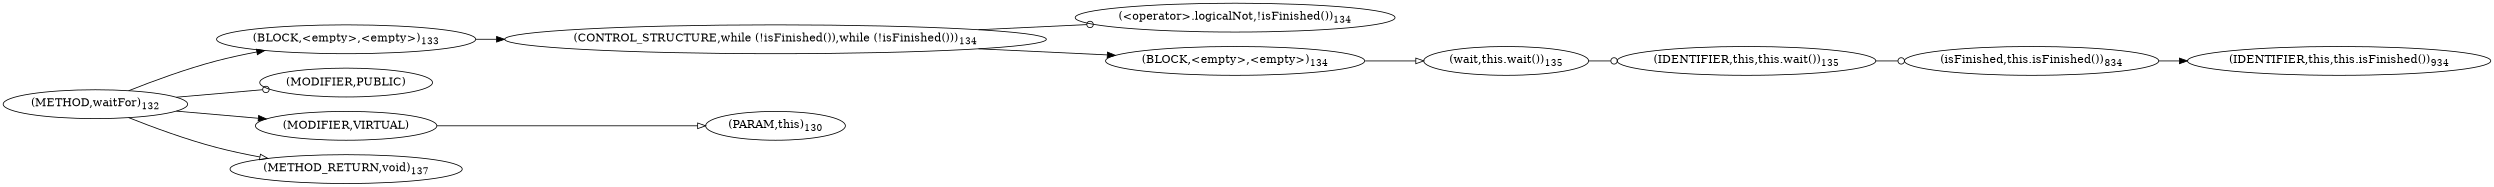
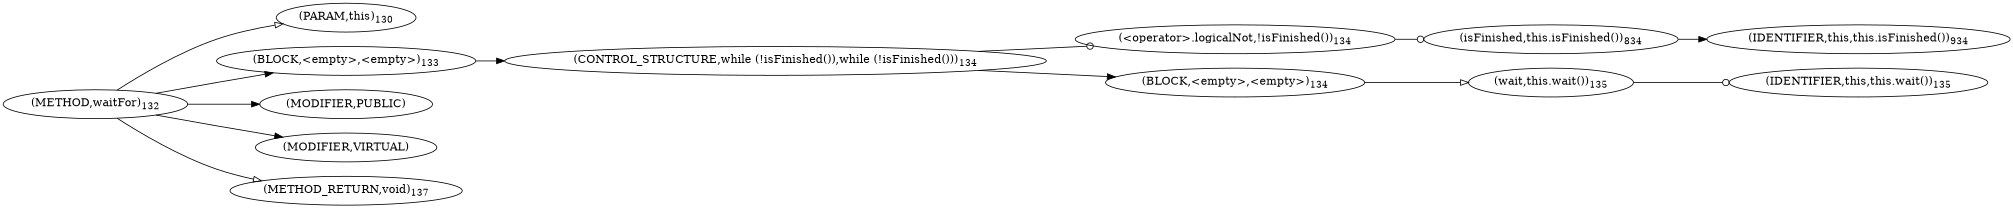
edge "(IDENTIFIER,this,this.wait())" -> "(isFinished,this.isFinished())": now "(<operator>.logicalNot,!isFinished())" -> "(isFinished,this.isFinished())"
edge "(METHOD,waitFor)" -> "(MODIFIER,PUBLIC)": arrowhead odot -> normal
edge "(MODIFIER,VIRTUAL)" -> "(PARAM,this)": now "(METHOD,waitFor)" -> "(PARAM,this)"
